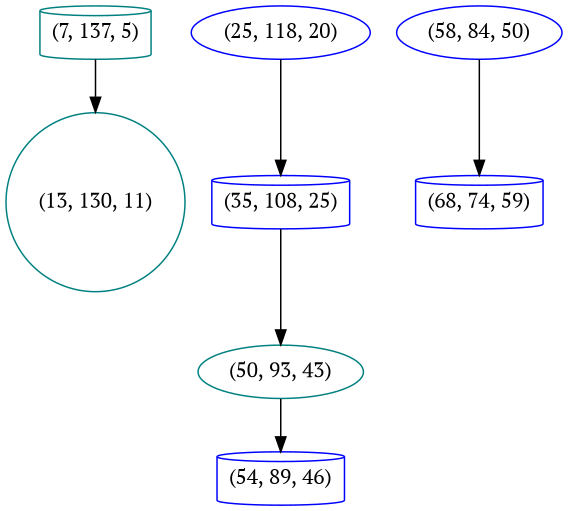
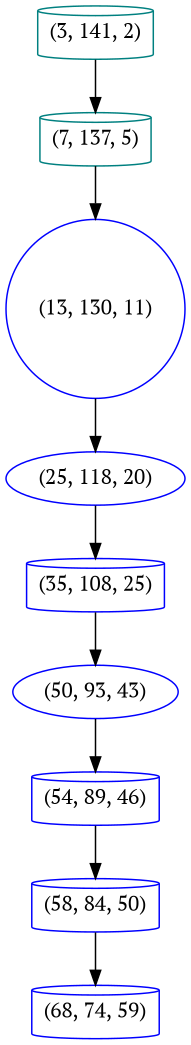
node "(3, 141, 2)": added
node "(58, 84, 50)": shape ellipse -> cylinder
node "(13, 130, 11)": color teal -> blue
node "(50, 93, 43)": color teal -> blue
edge "(13, 130, 11)" -> "(25, 118, 20)": added
edge "(54, 89, 46)" -> "(58, 84, 50)": added
